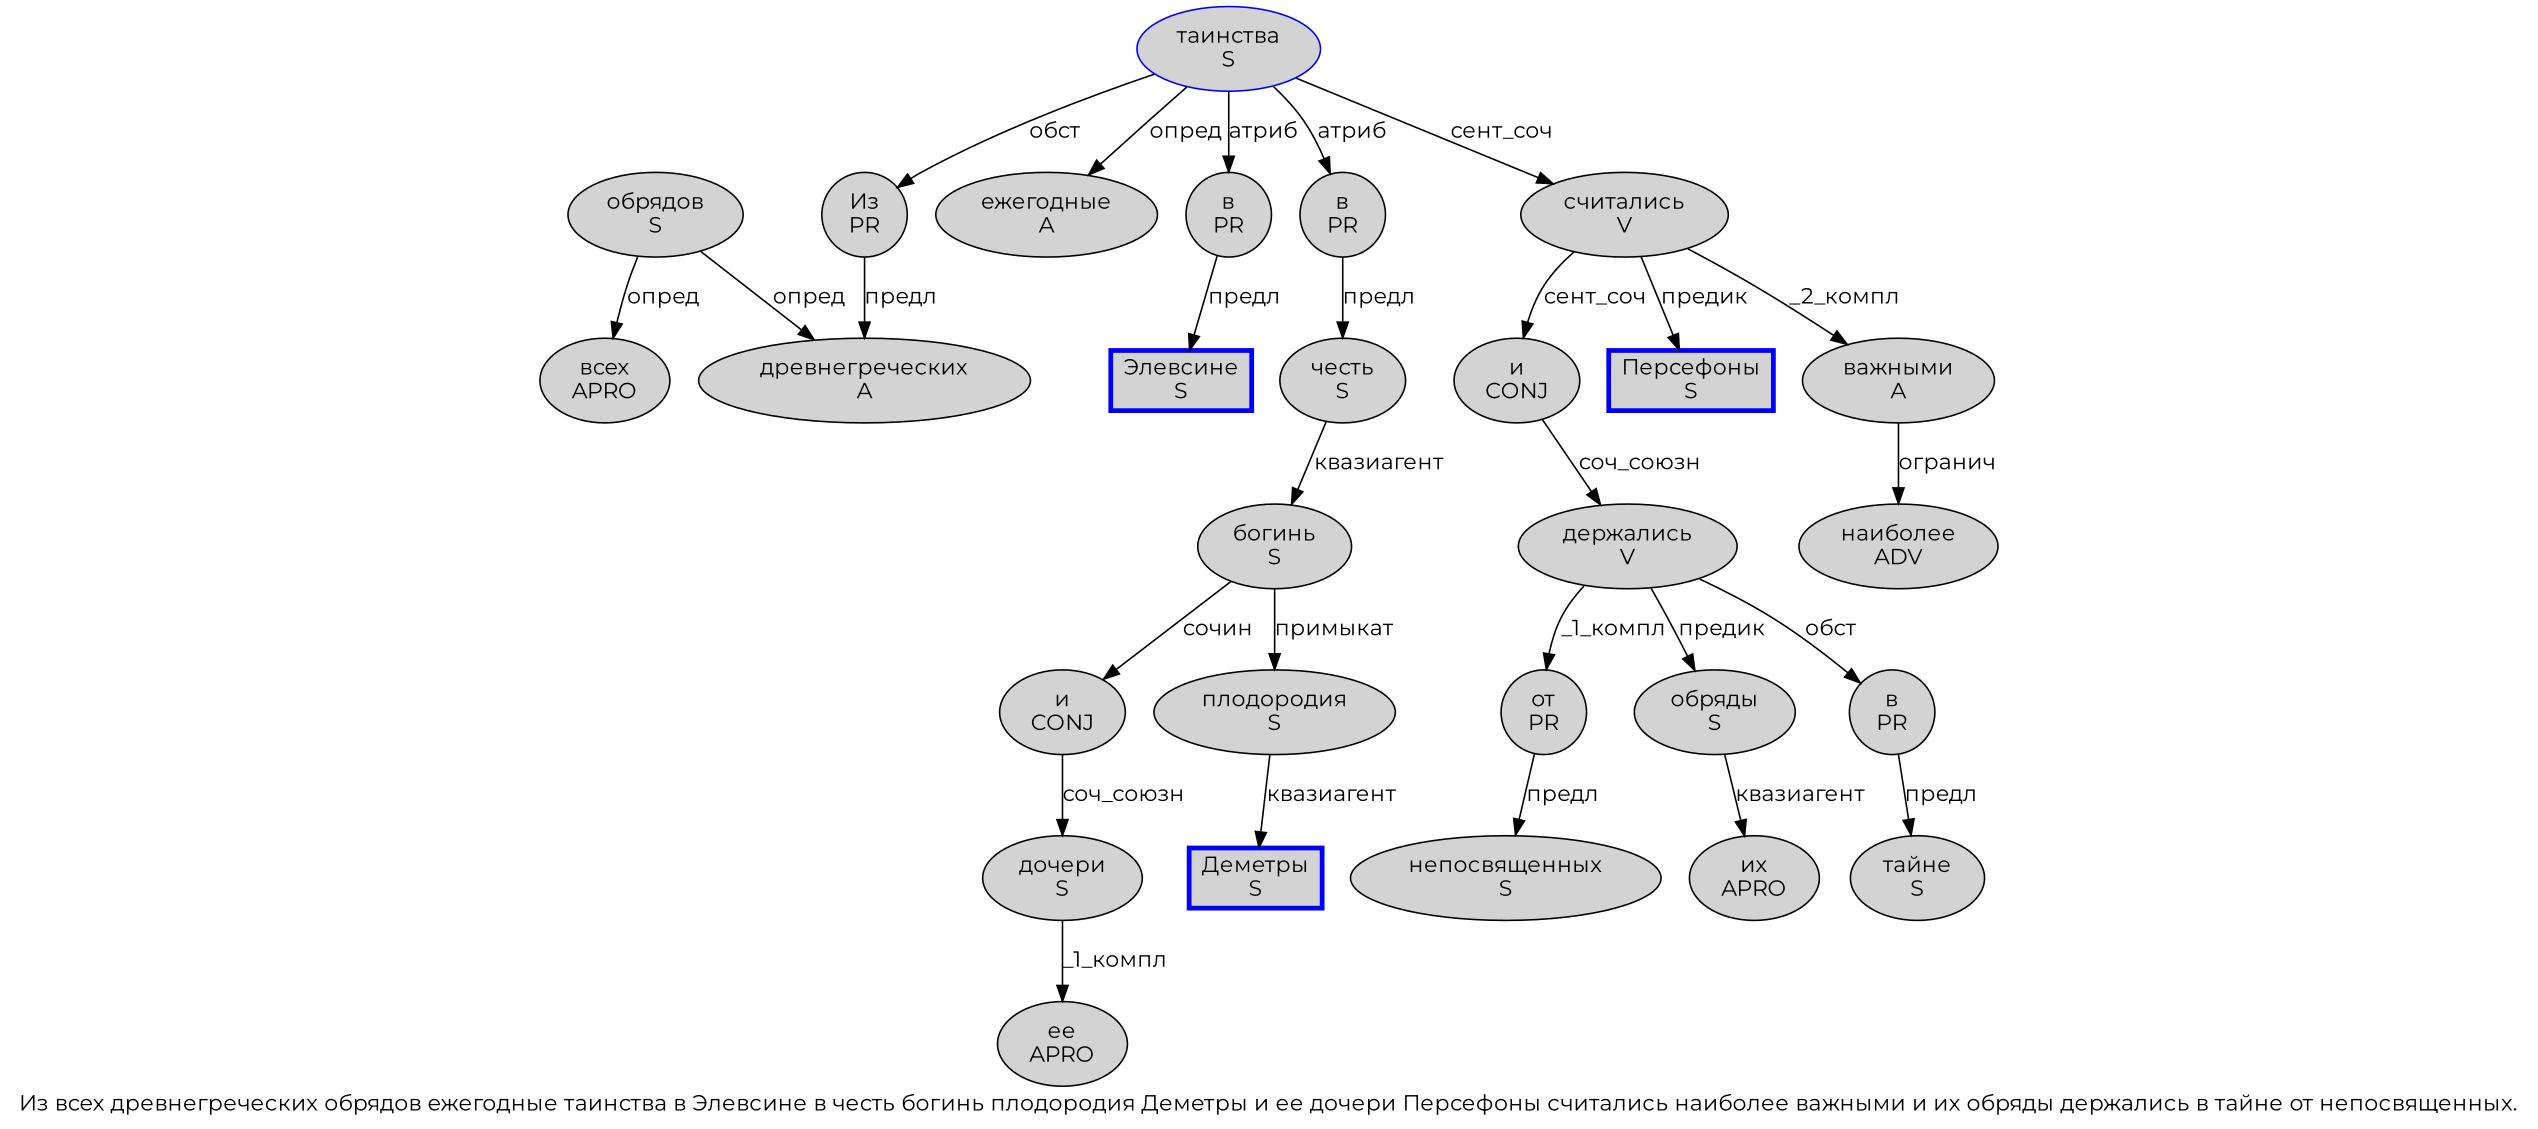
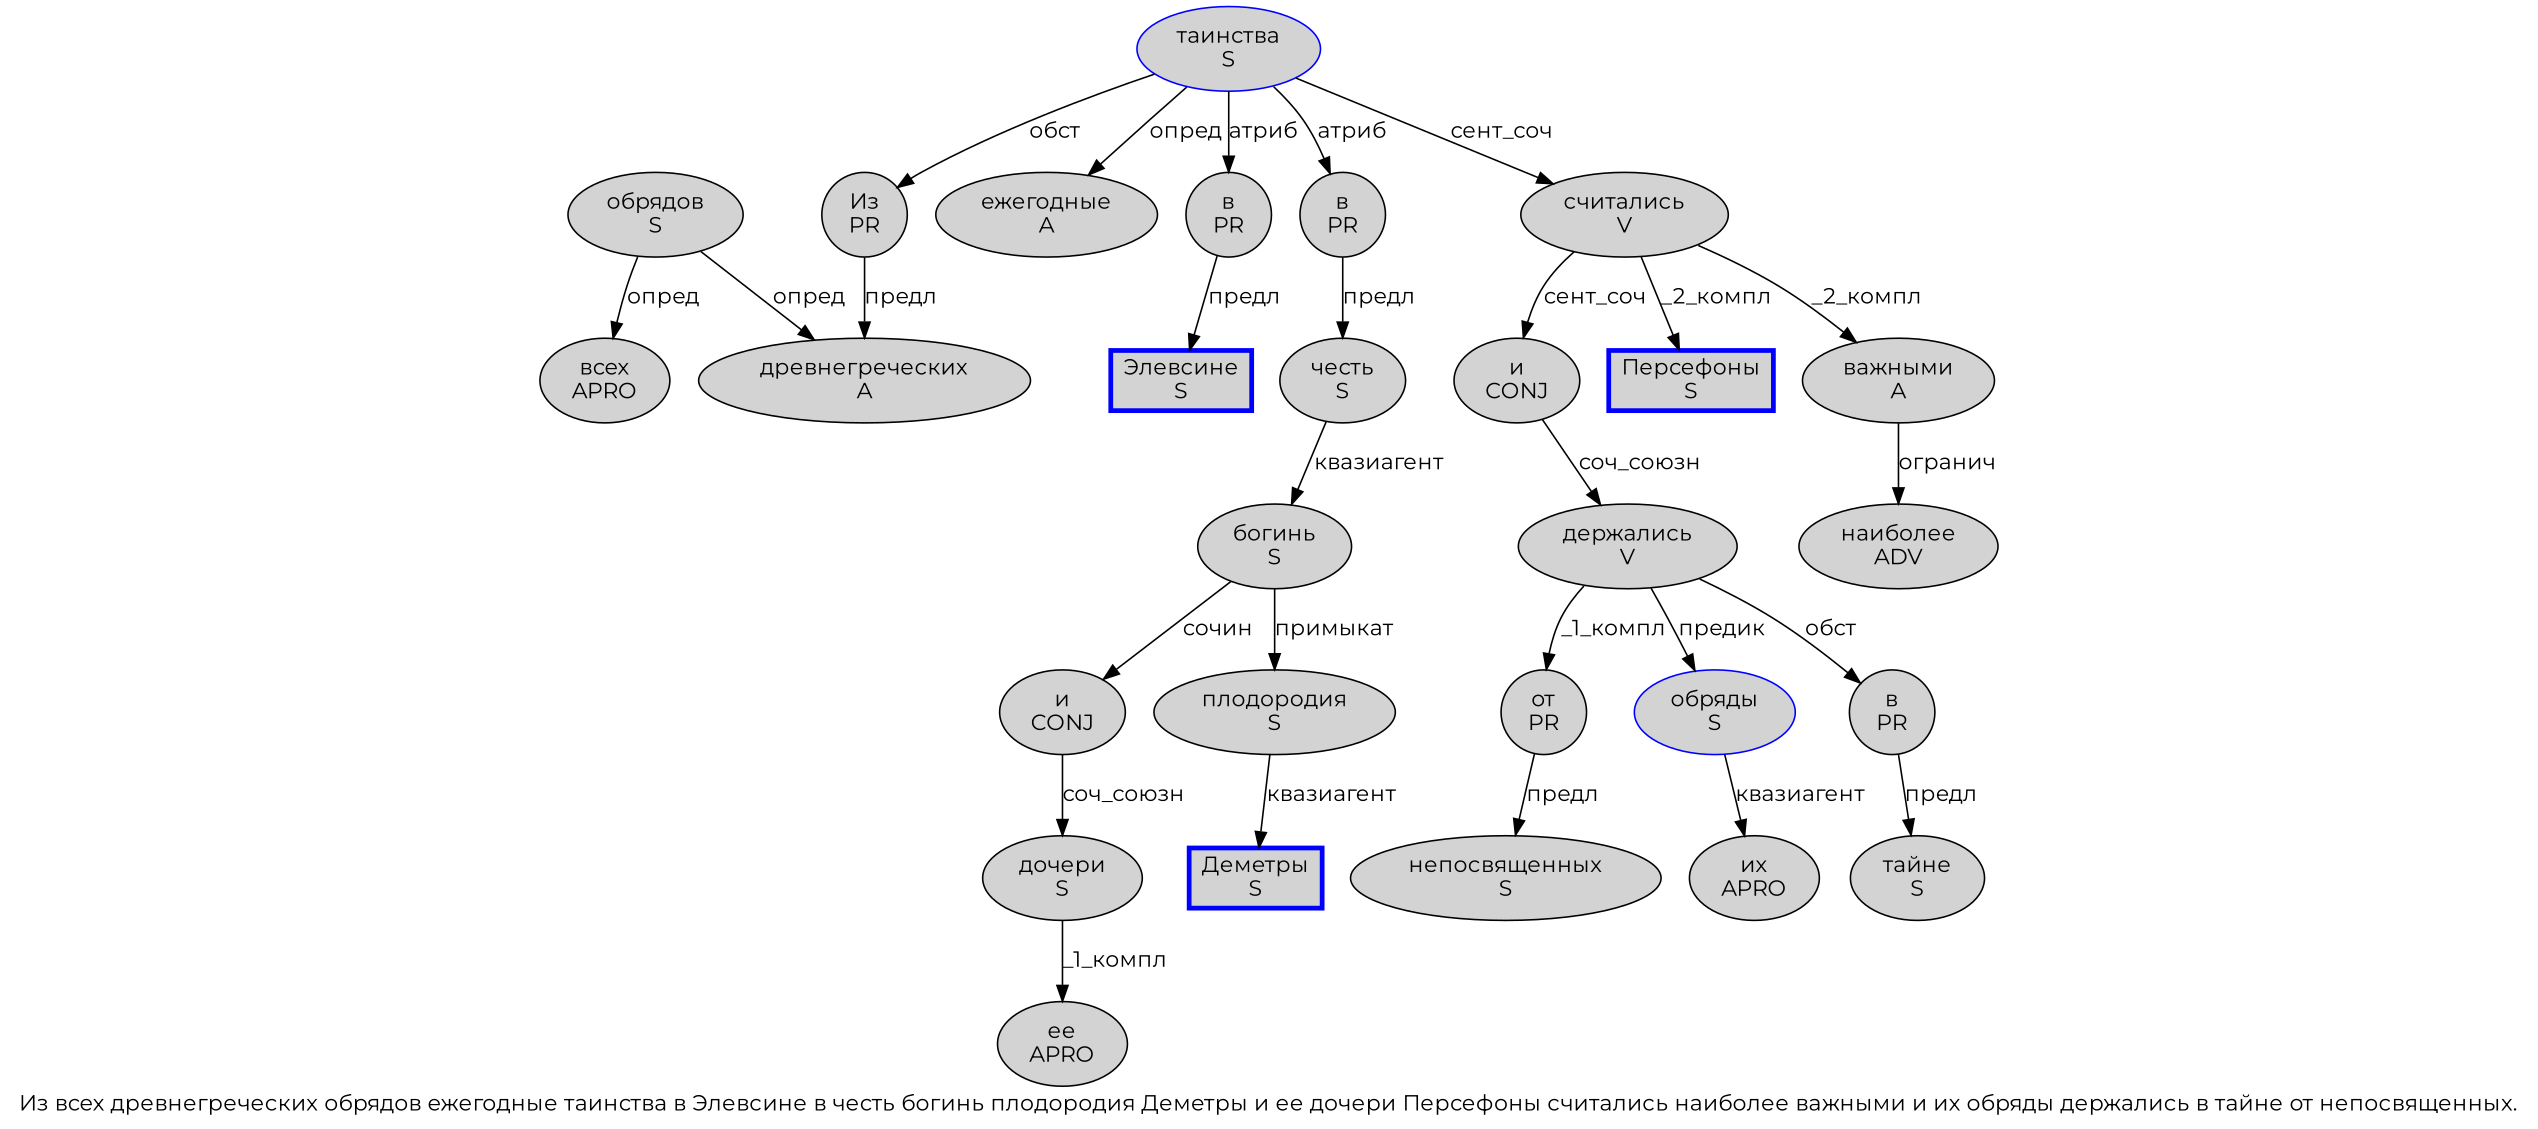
edge "считались V" -> "Персефоны S": label "предик" -> "_2_компл"
node "обряды S": color black -> blue
